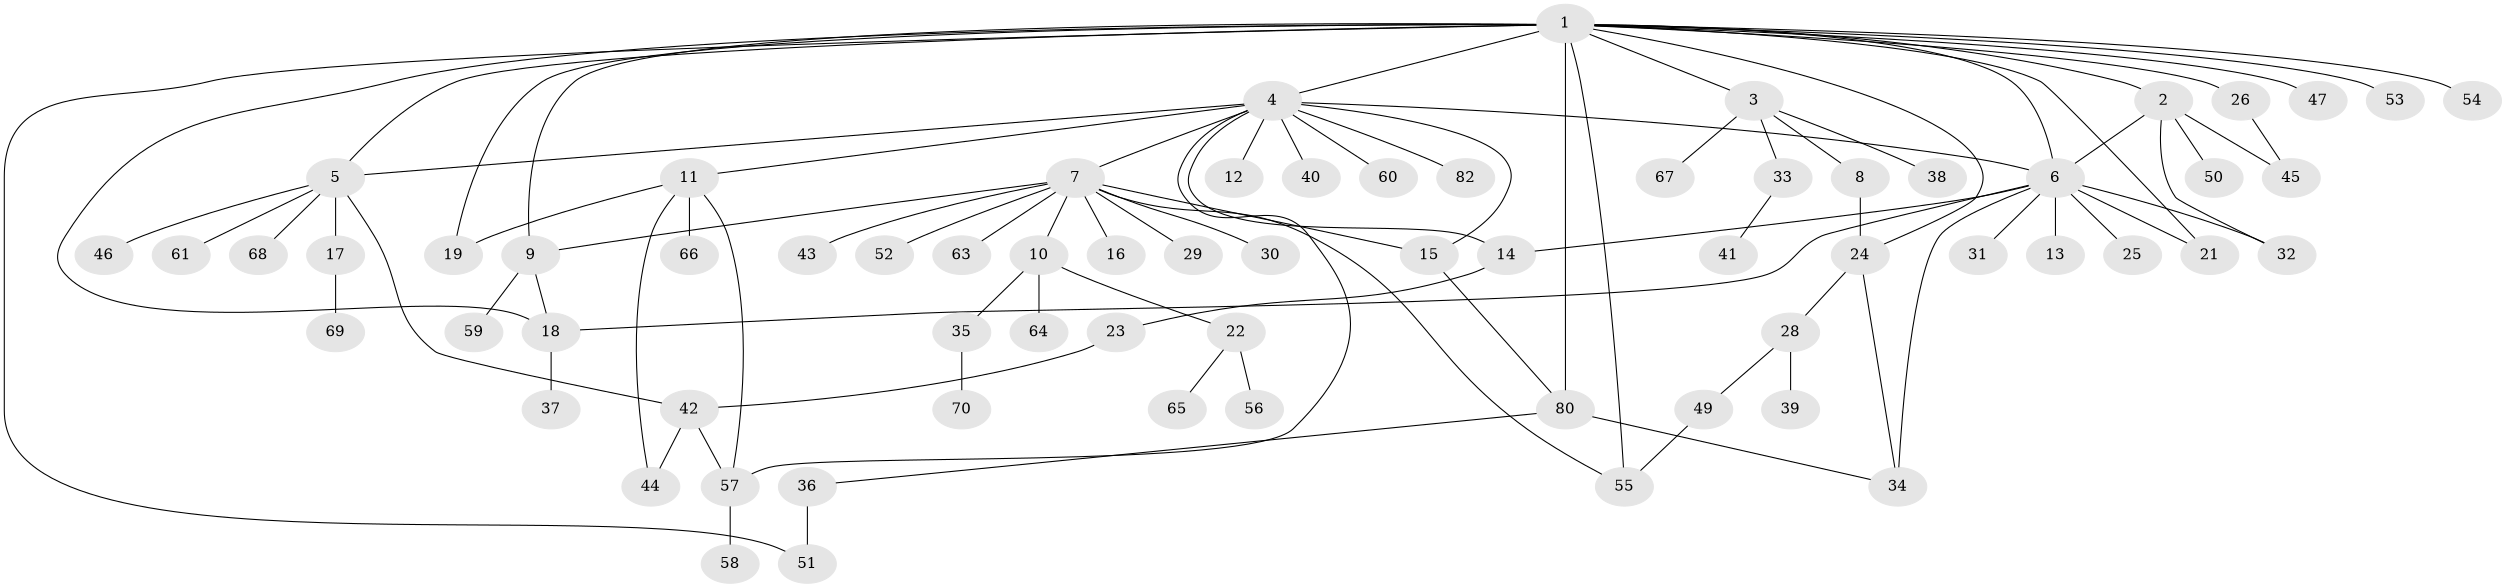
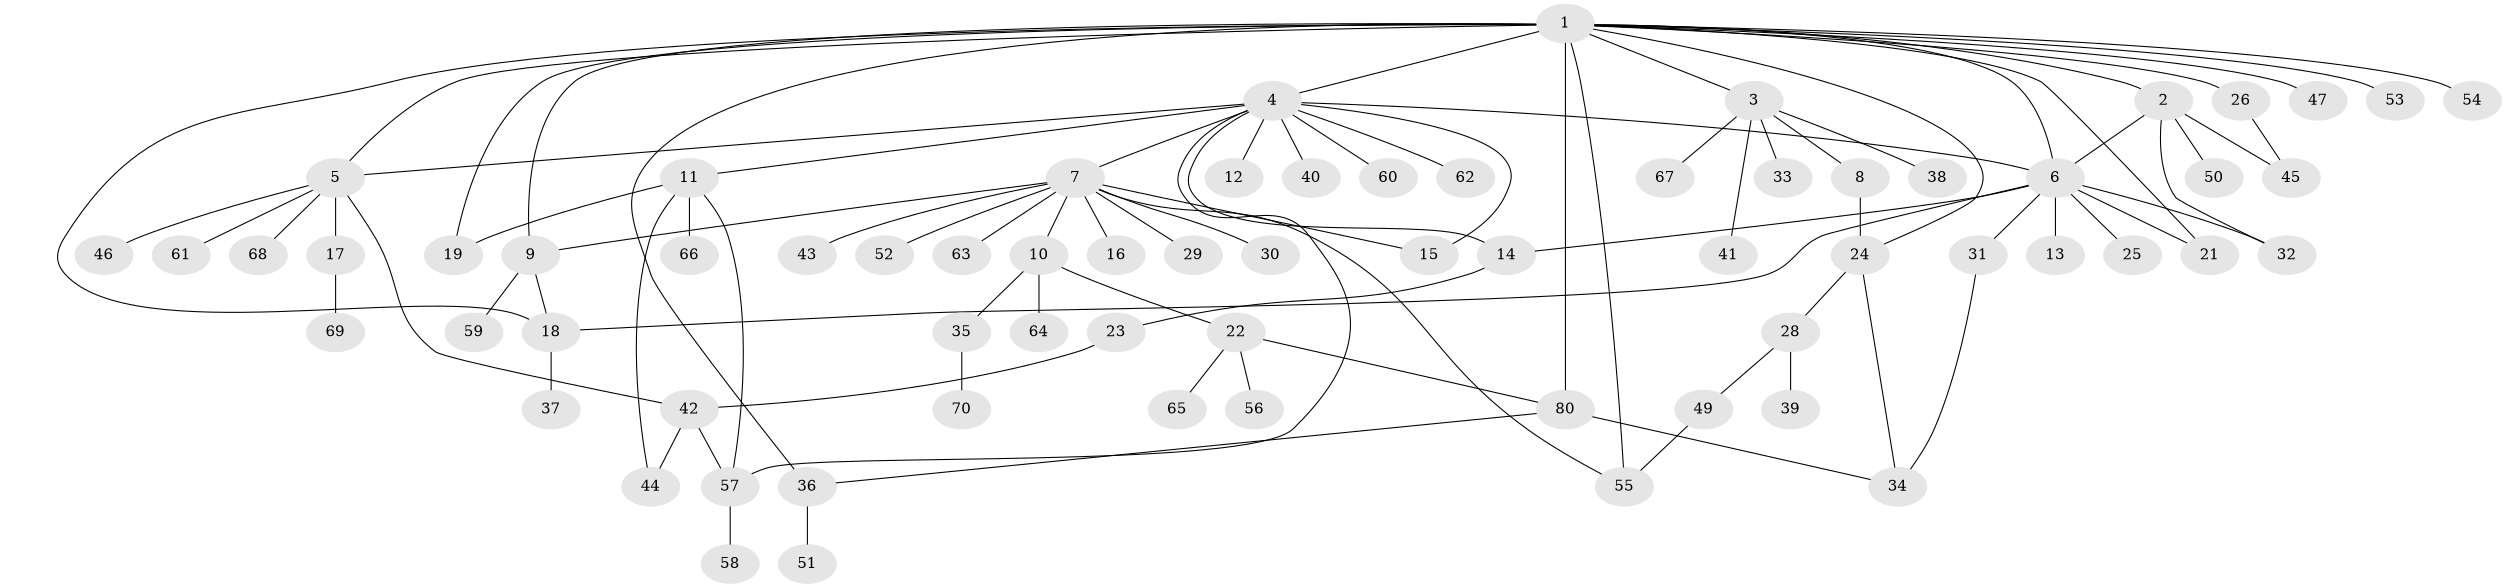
edge "1" -- "51": now "1" -- "36"
node "82": label "82" -> "62"
edge "33" -- "41": now "3" -- "41"
edge "6" -- "34": now "31" -- "34"
edge "15" -- "80": now "22" -- "80"
